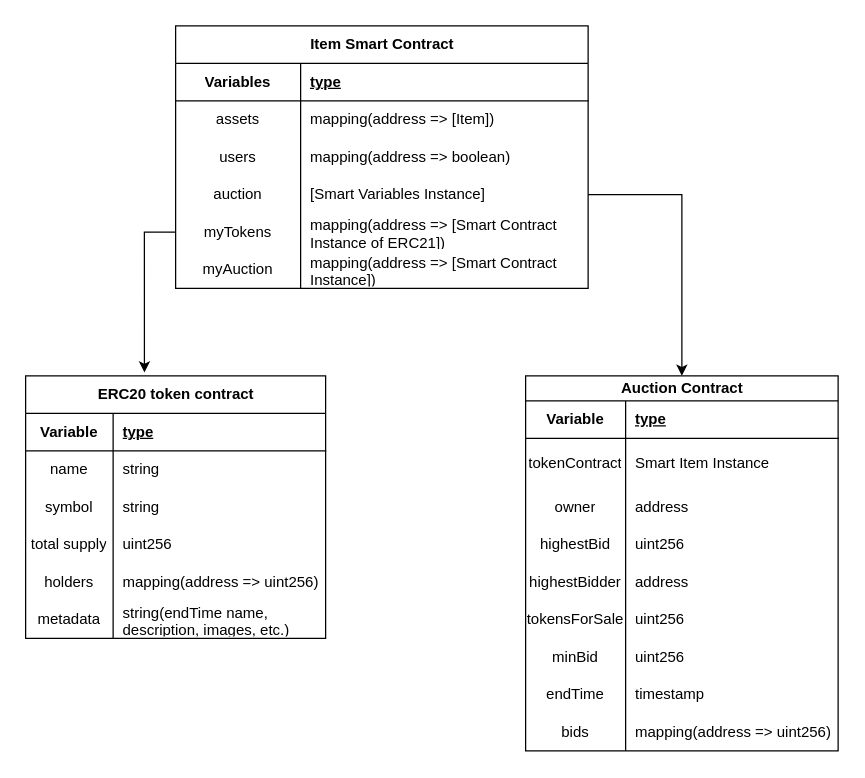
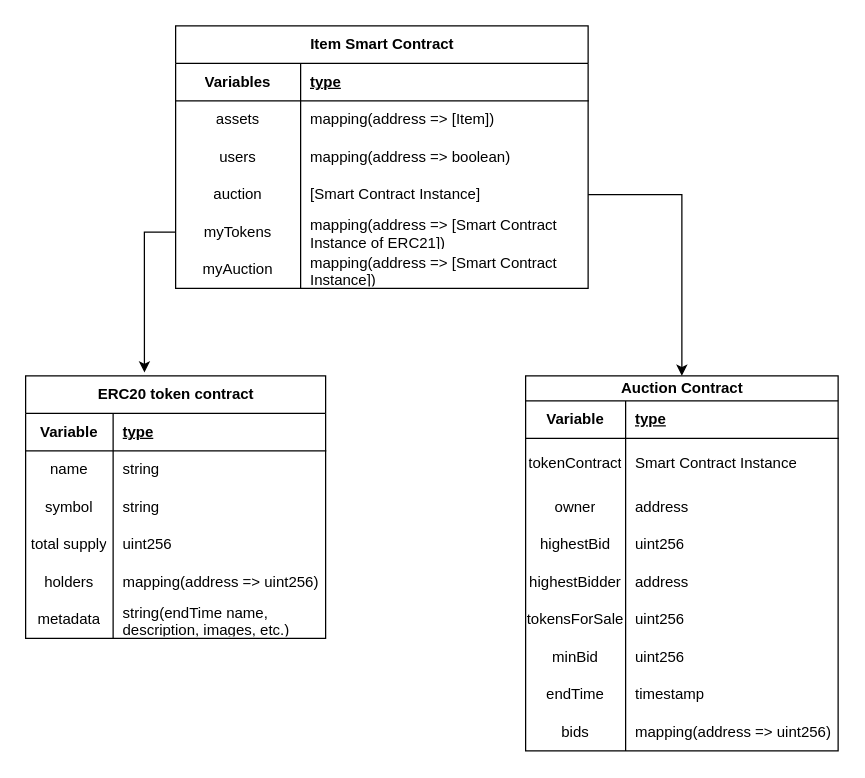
node "[Smart Variables Instance]": label "[Smart Variables Instance]" -> "[Smart Contract Instance]"
node "Smart Item Instance": label "Smart Item Instance" -> "Smart Contract Instance"
